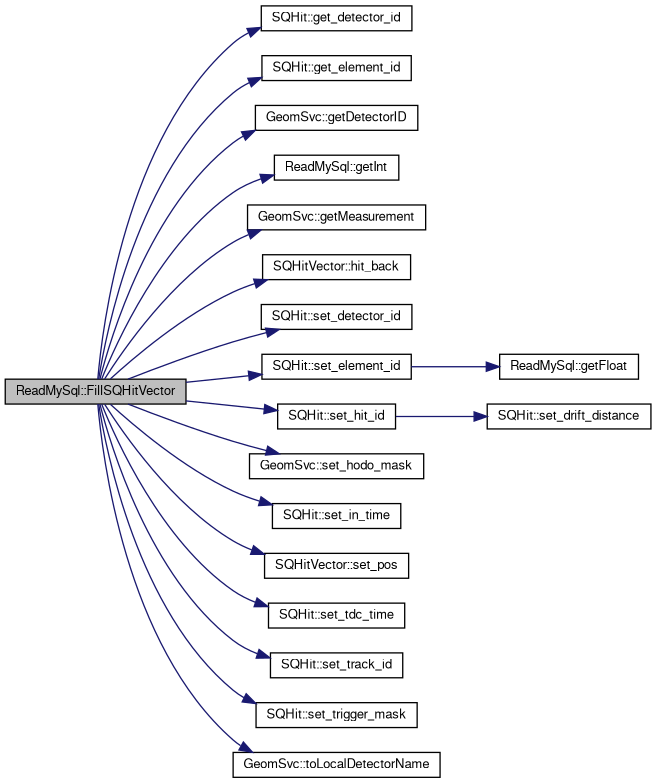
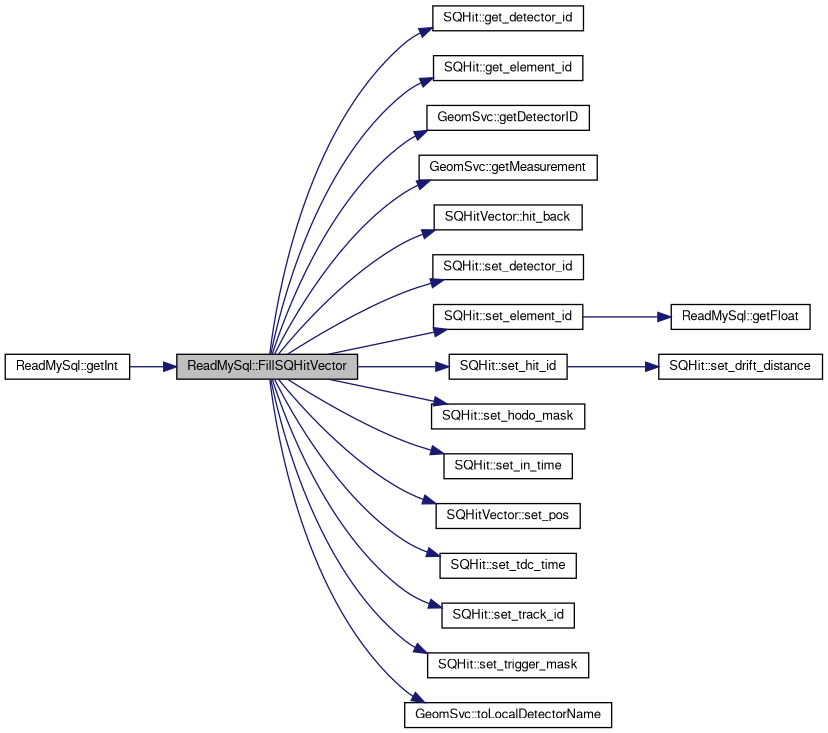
edge "ReadMySql::FillSQHitVector" -> "ReadMySql::getInt": reversed
node "GeomSvc::set_hodo_mask": label "GeomSvc::set_hodo_mask" -> "SQHit::set_hodo_mask"
